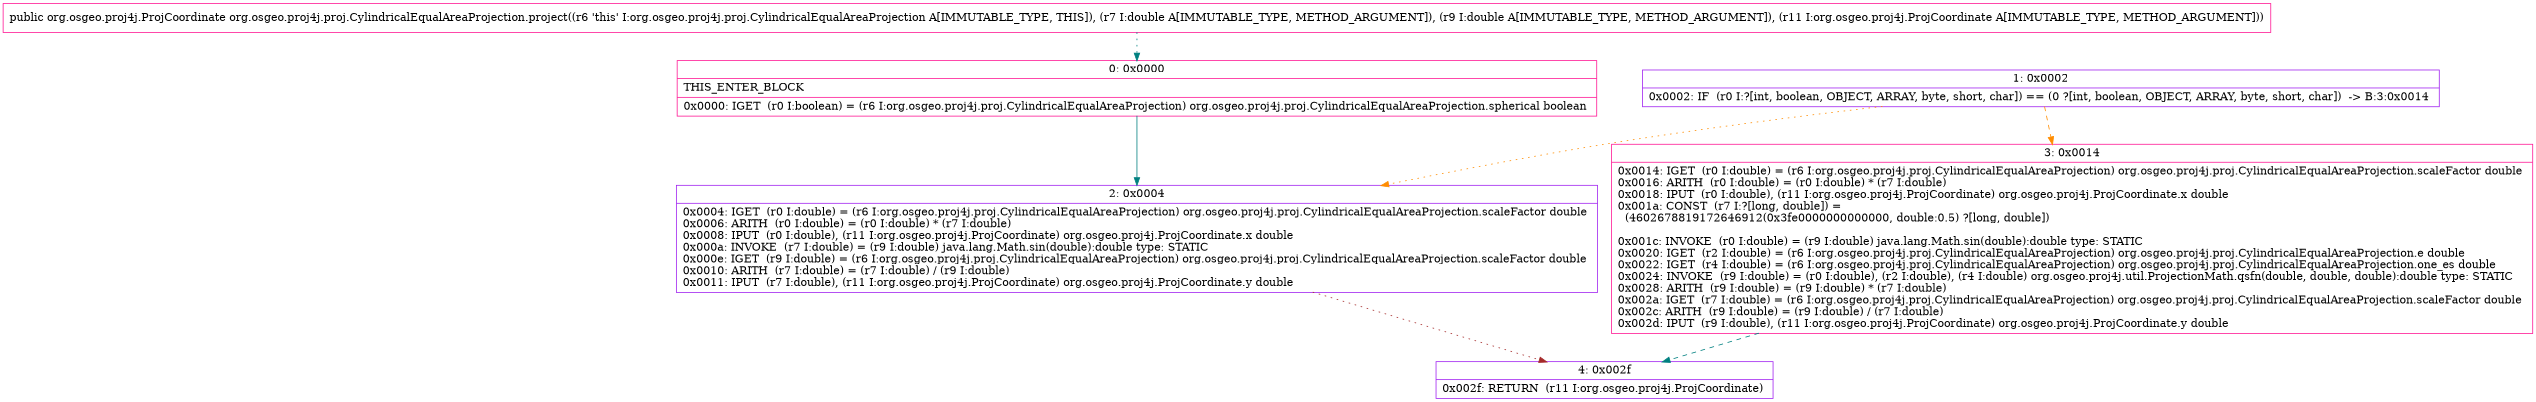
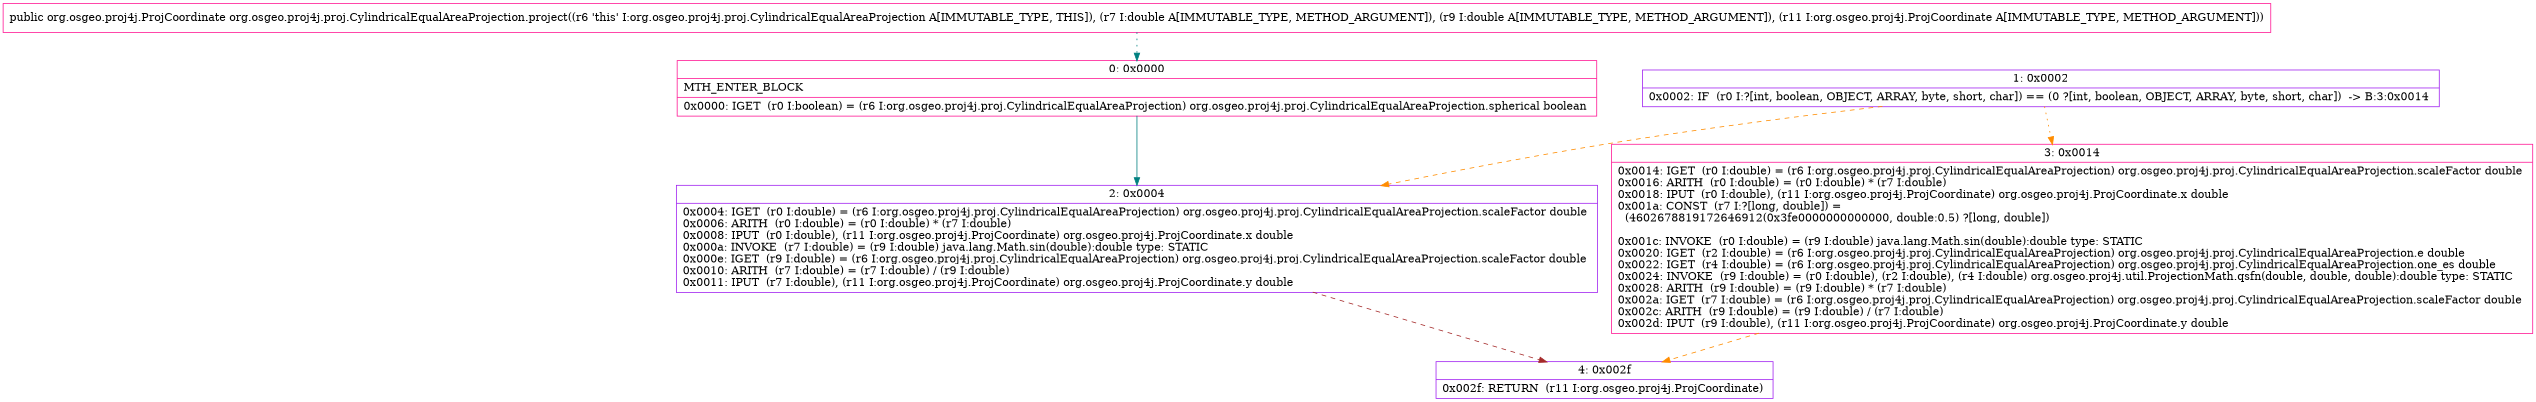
node "0: 0x0000": text "THIS_ENTER_BLOCK" -> "MTH_ENTER_BLOCK"
edge "1: 0x0002" -> "3: 0x0014": style dashed -> dotted
edge "1: 0x0002" -> "2: 0x0004": style dotted -> dashed
edge "2: 0x0004" -> "4: 0x002f": style dotted -> dashed
edge "3: 0x0014" -> "4: 0x002f": color teal -> darkorange
